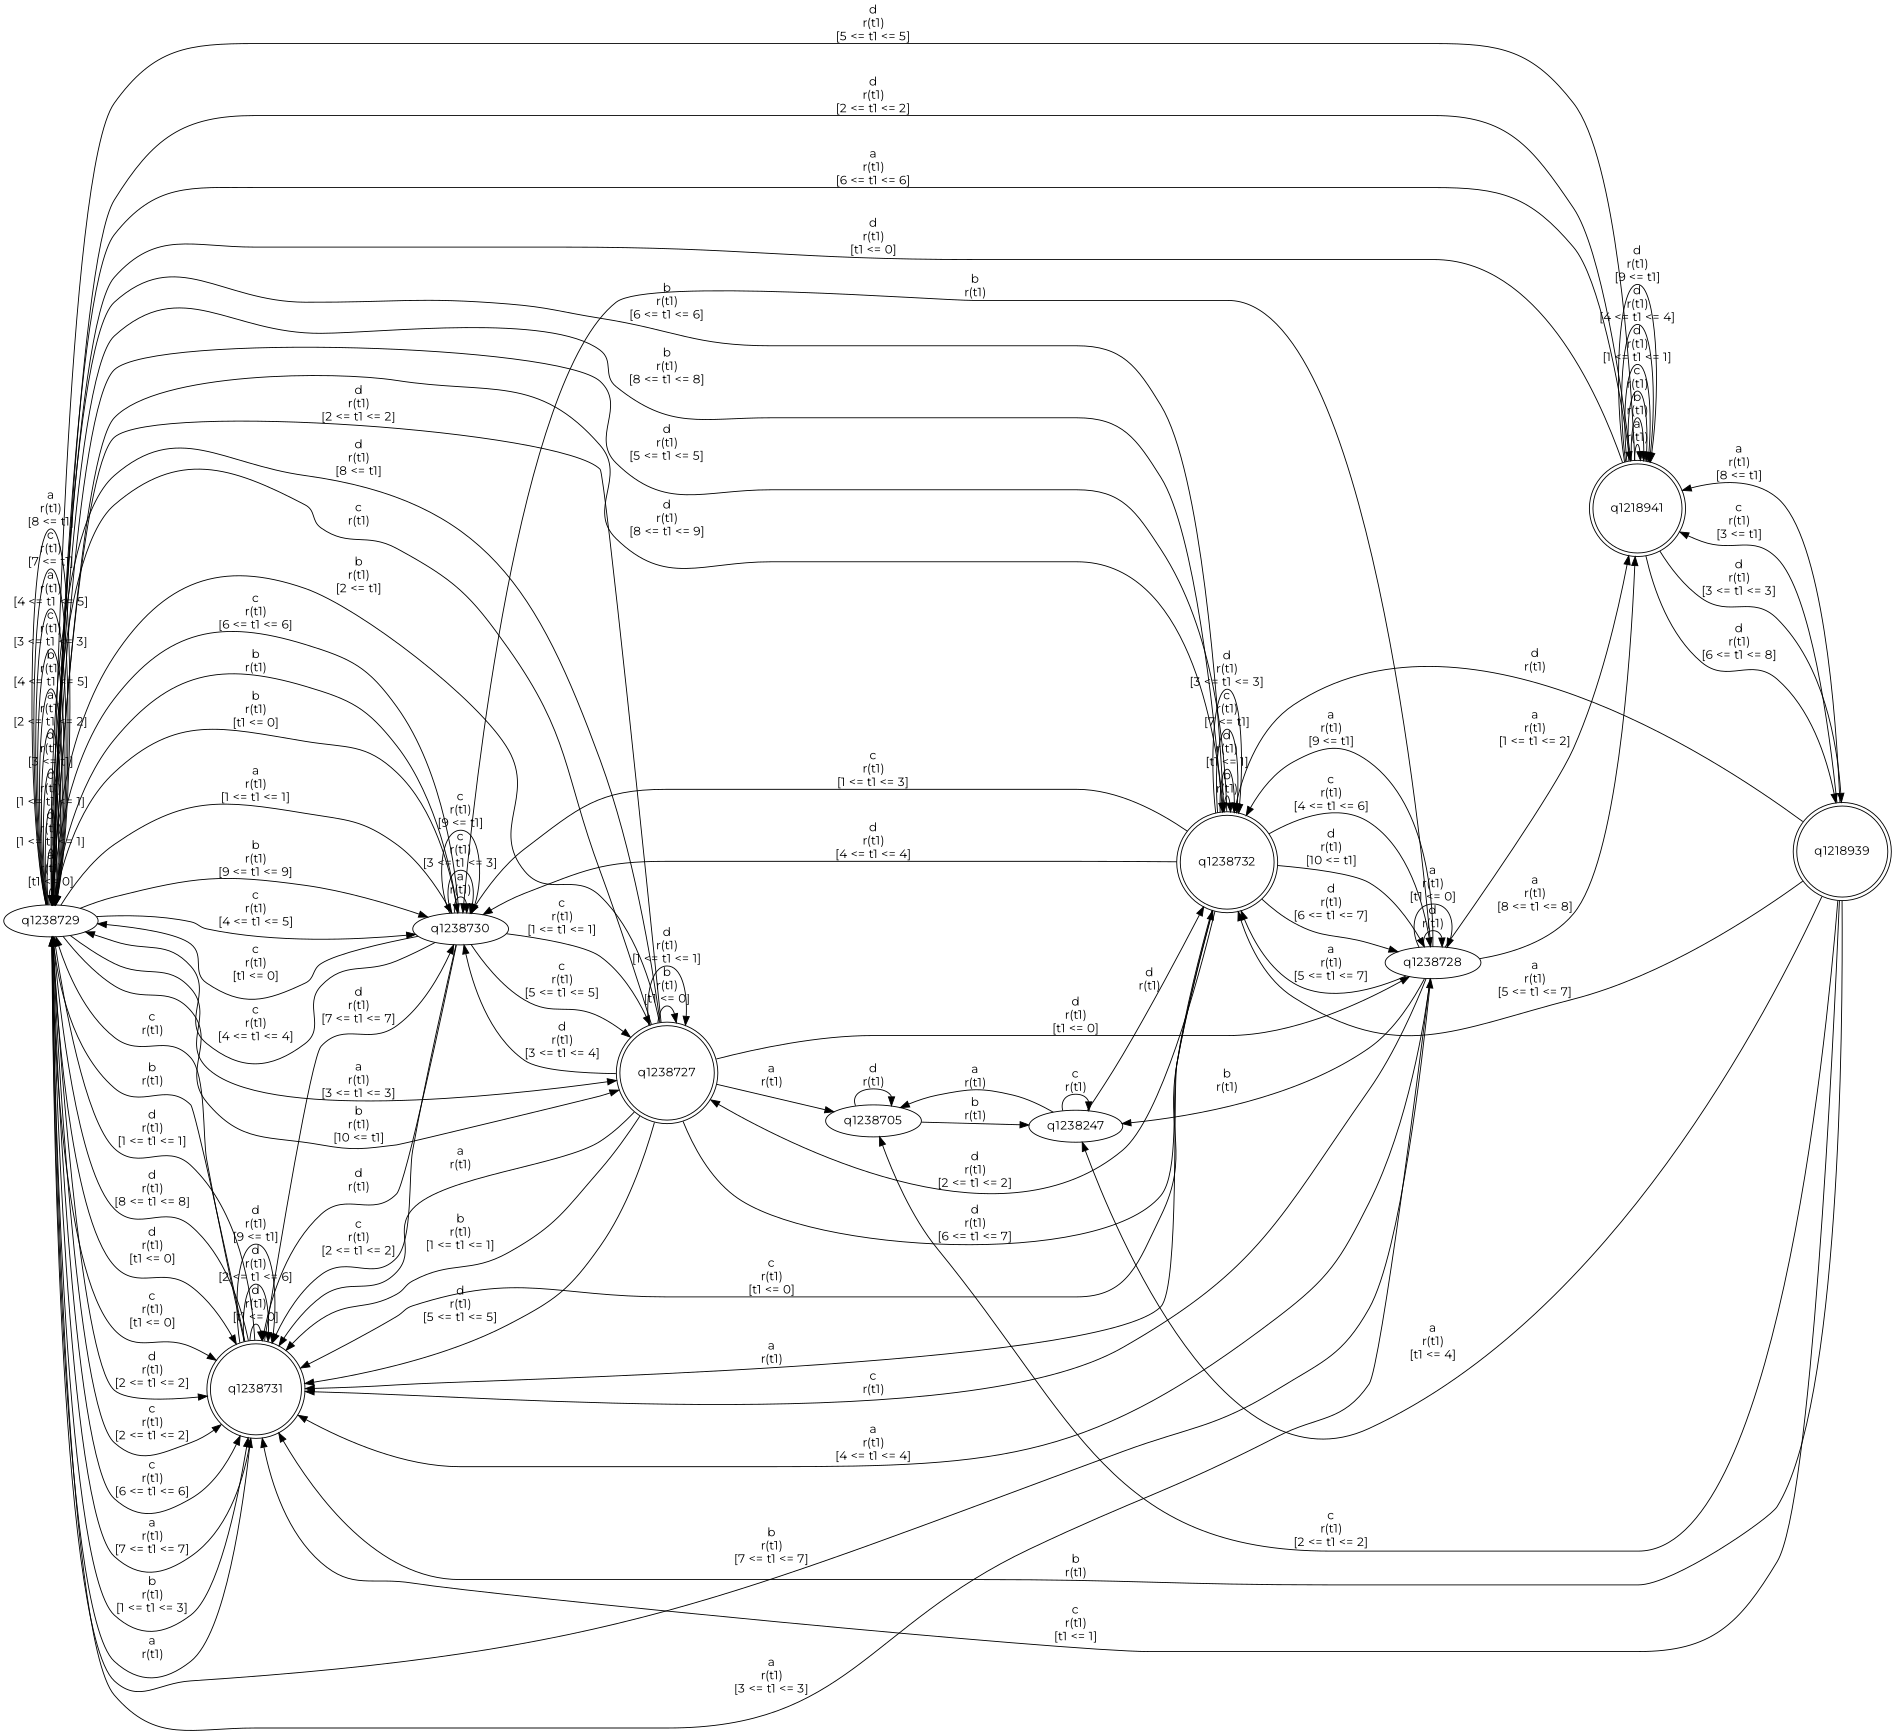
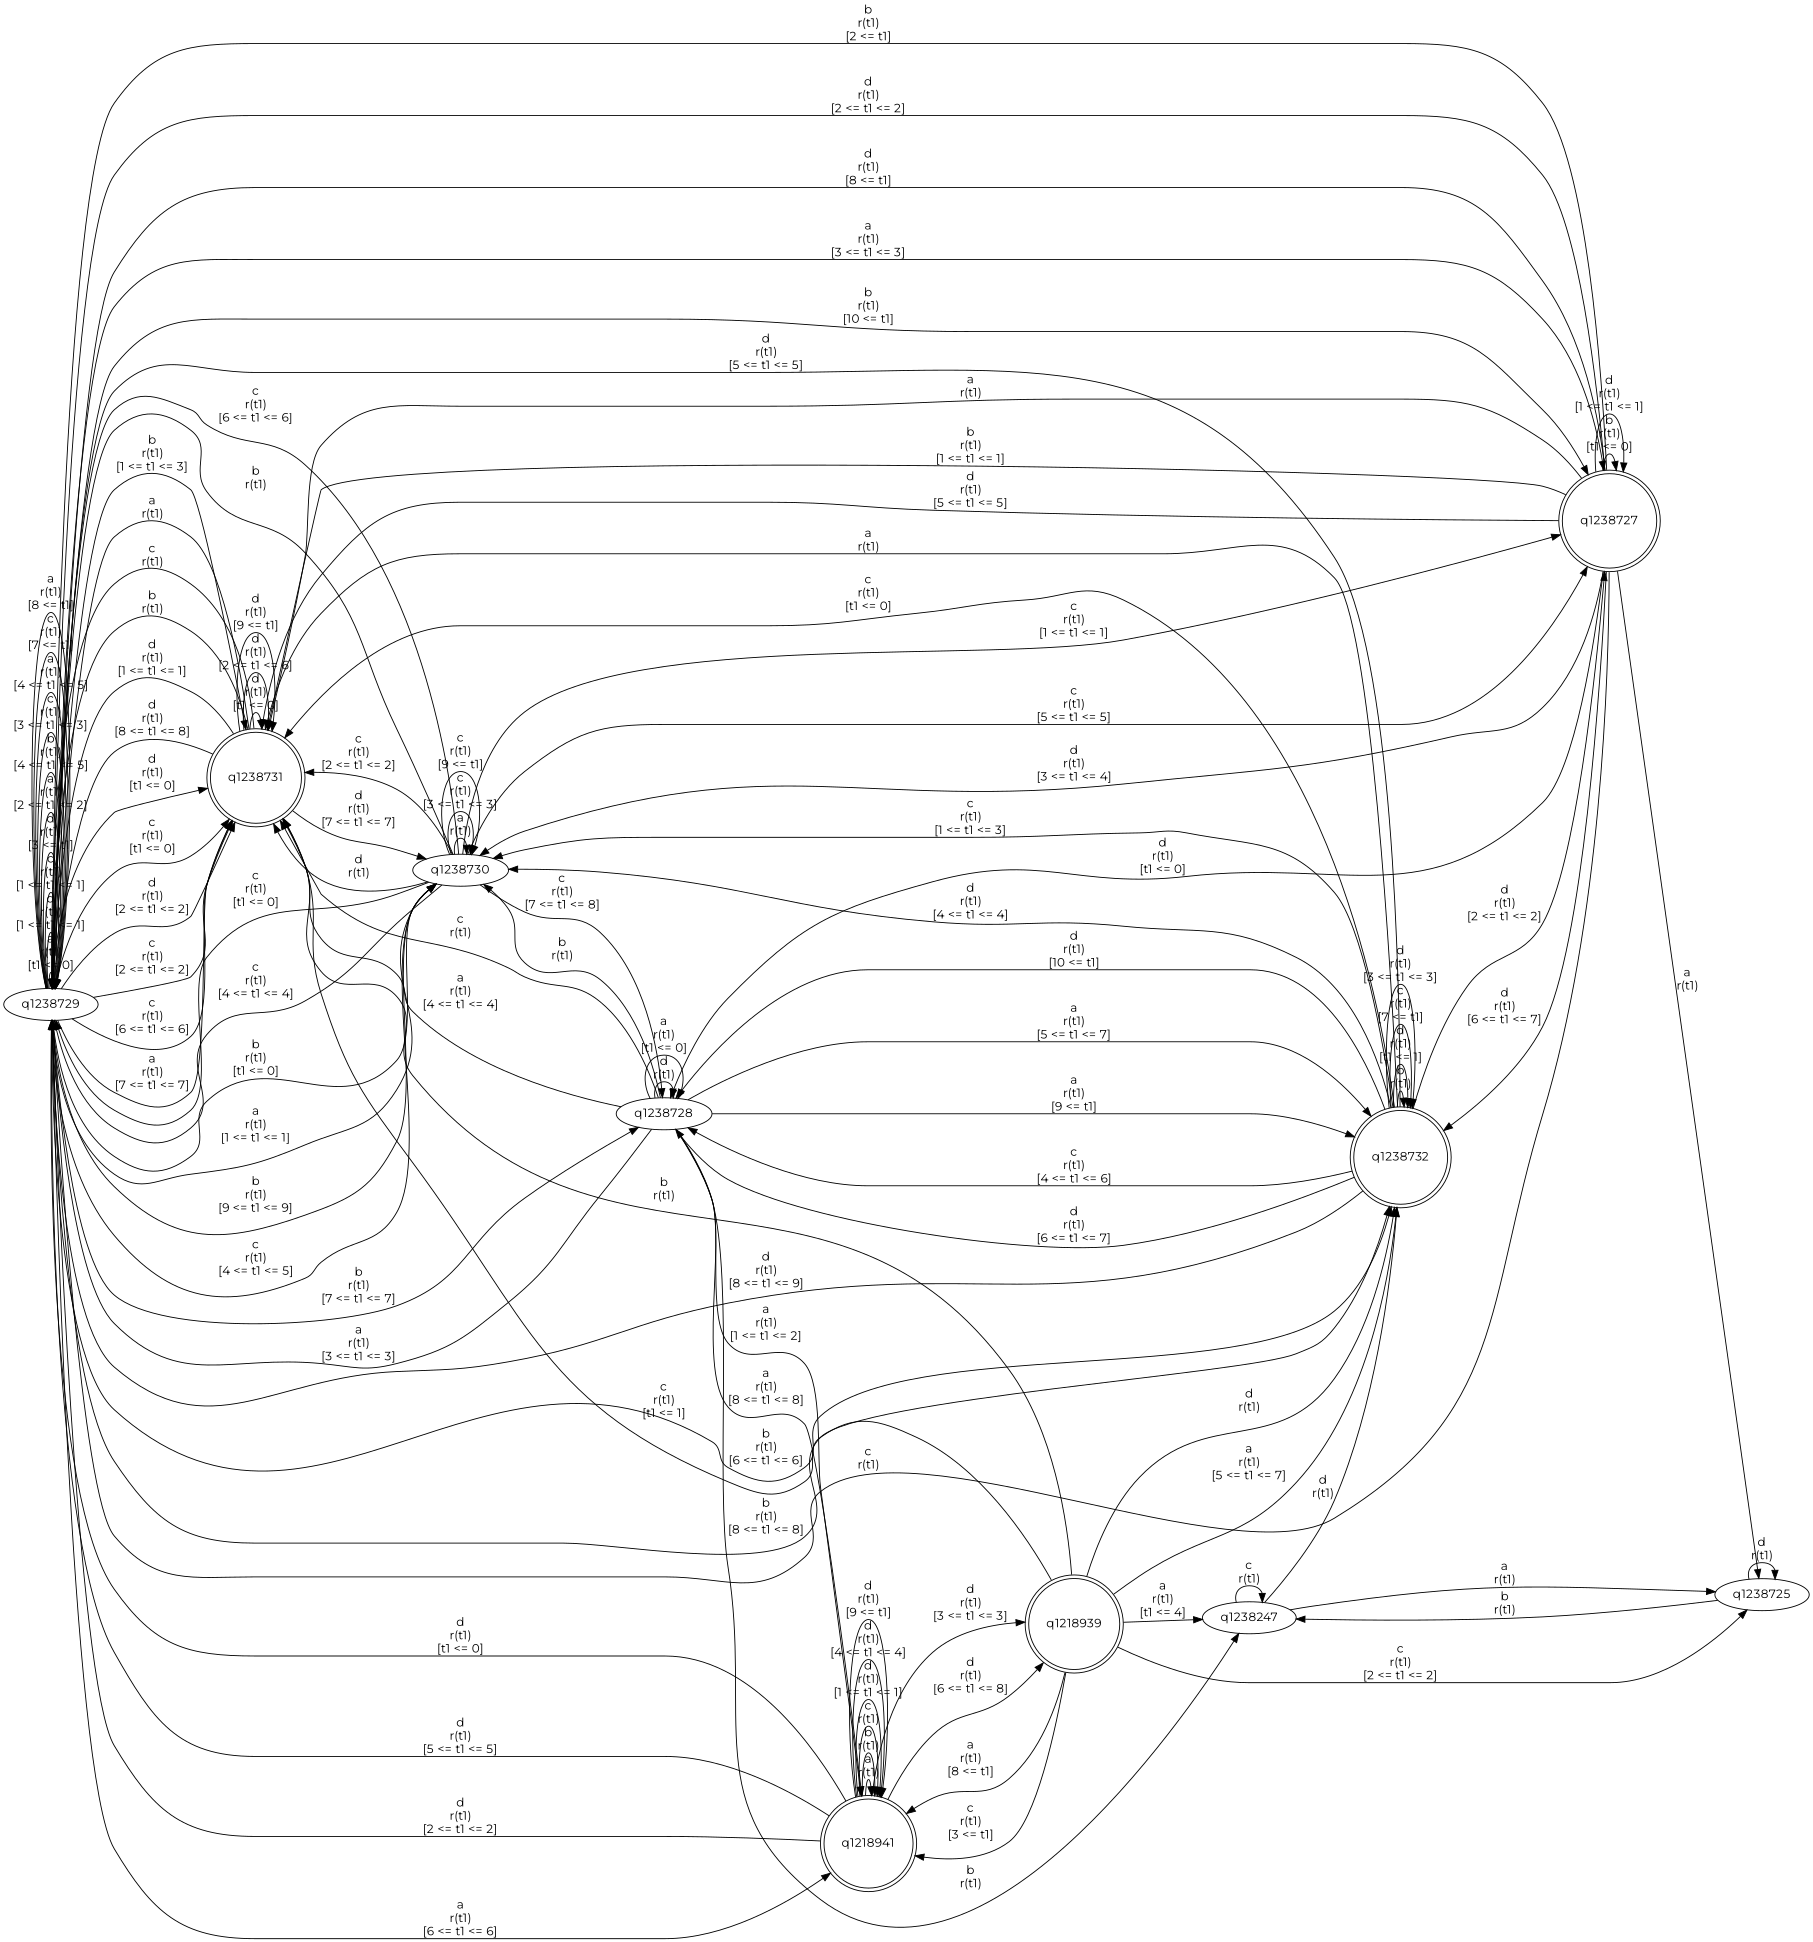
edge "q1238730" -> "q1238728": added, label "c r(t1) [7 <= t1 <= 8]"
node "q1238705": label "q1238705" -> "q1238725"
